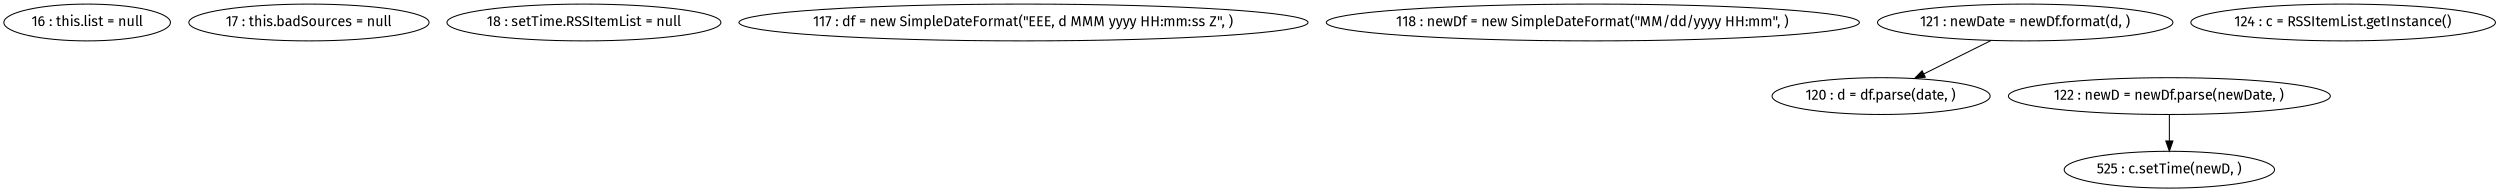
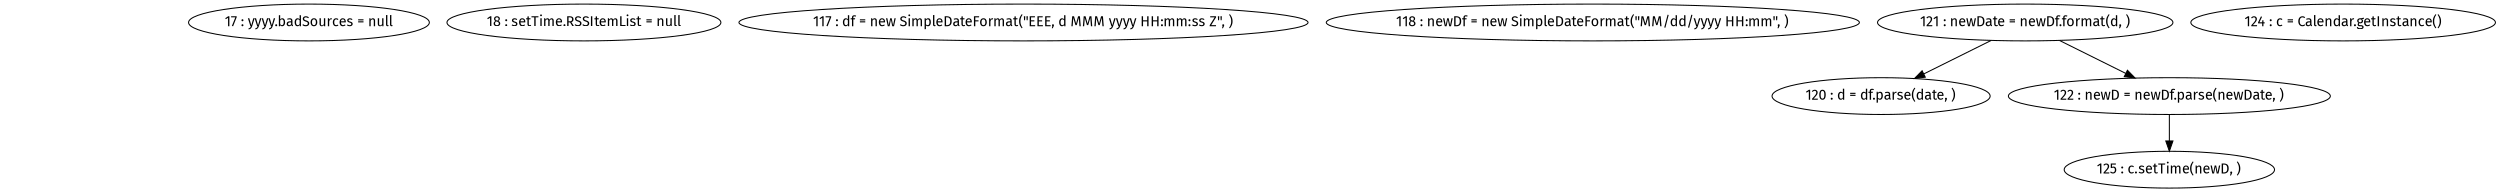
node "16 : this.list = null": removed
node "17 : this.badSources = null": label "17 : this.badSources = null" -> "17 : yyyy.badSources = null"
node "124 : c = RSSItemList.getInstance()": label "124 : c = RSSItemList.getInstance()" -> "124 : c = Calendar.getInstance()"
edge "121 : newDate = newDf.format(d, )" -> "122 : newD = newDf.parse(newDate, )": added
node "525 : c.setTime(newD, )": label "525 : c.setTime(newD, )" -> "125 : c.setTime(newD, )"
